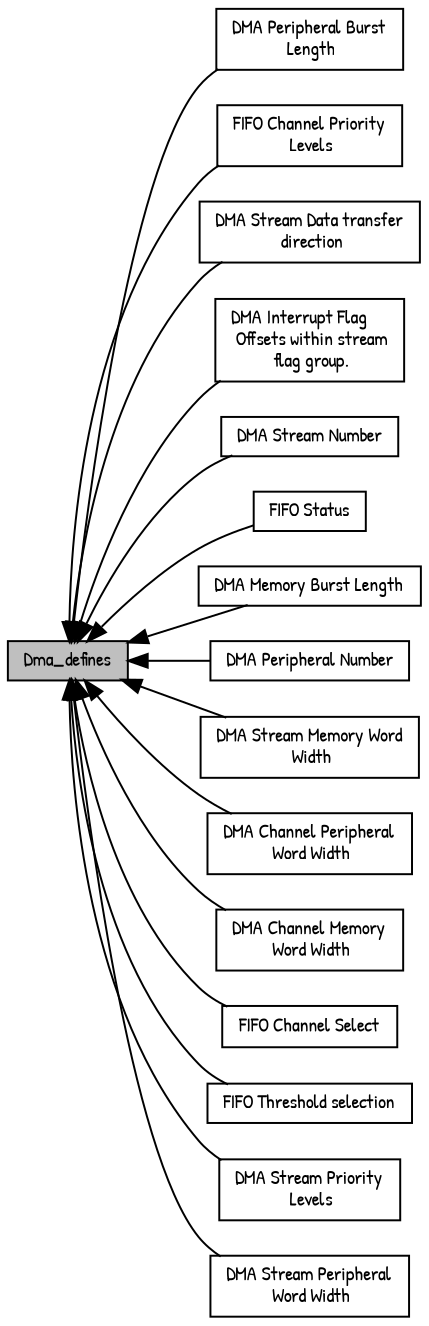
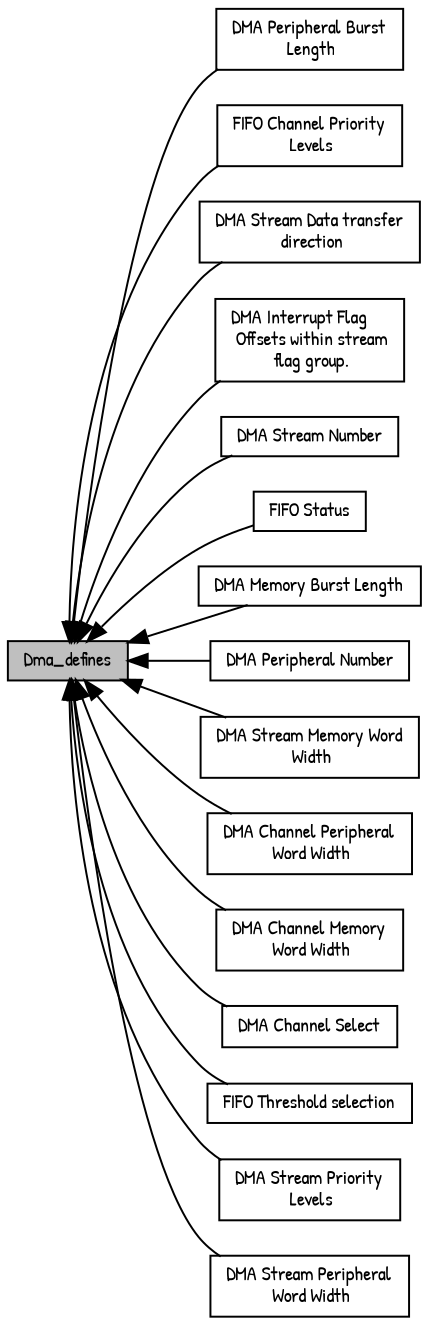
node "FIFO Channel Select": label "FIFO Channel Select" -> "DMA Channel Select"
